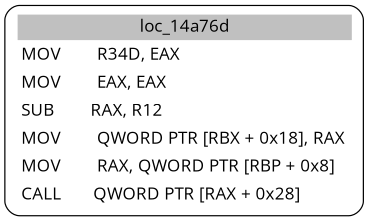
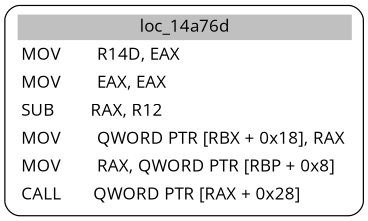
node "loc_14a76d": text "MOV        R34D, EAX" -> "MOV        R14D, EAX"
